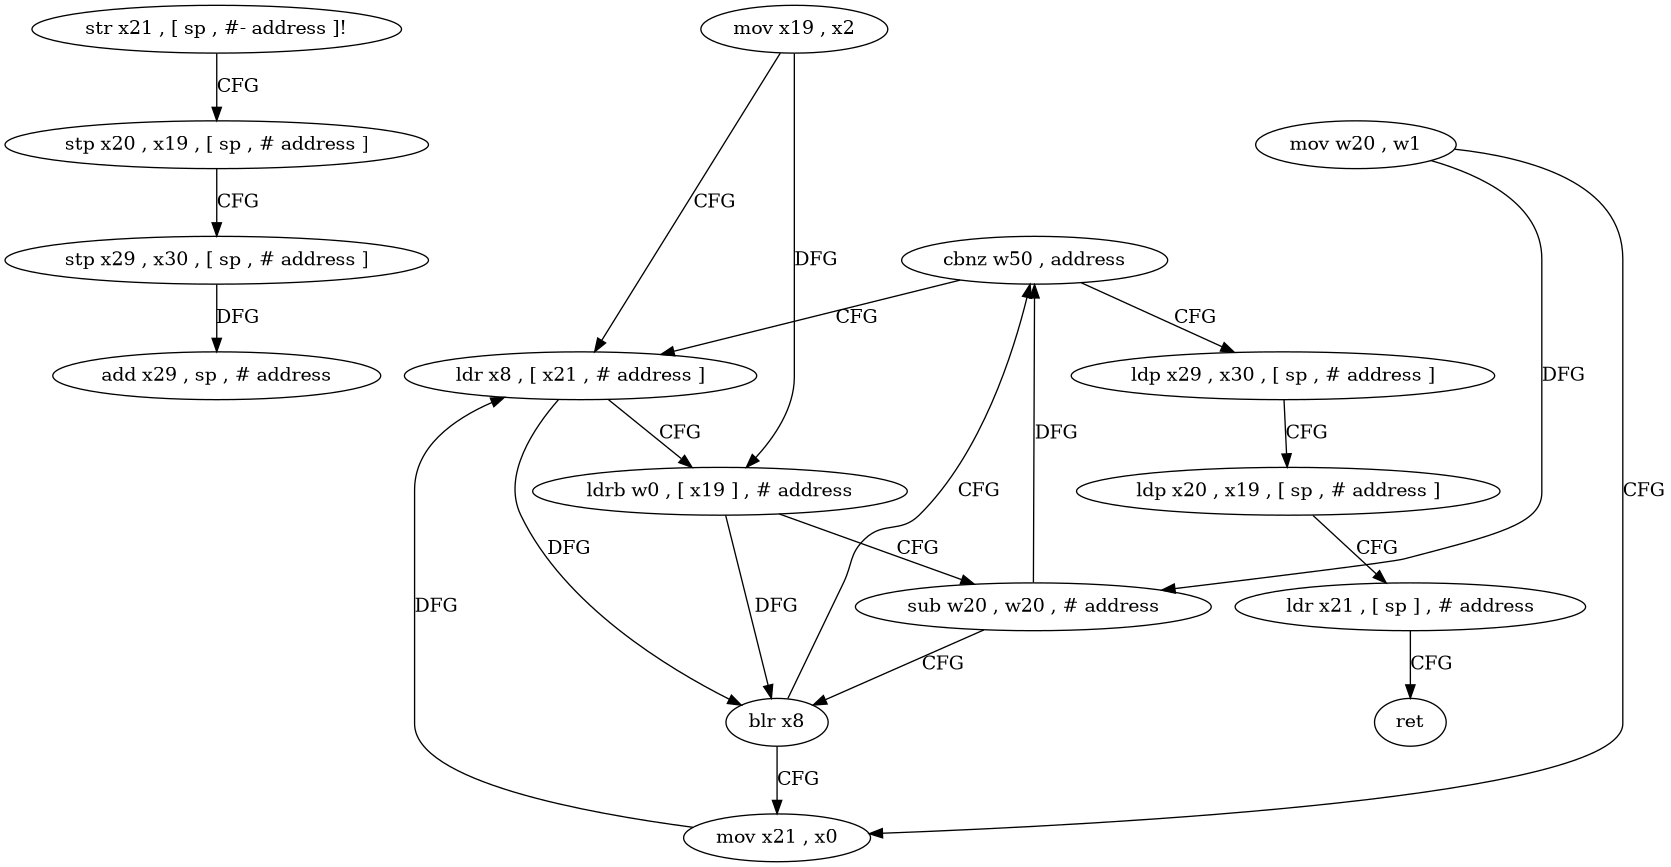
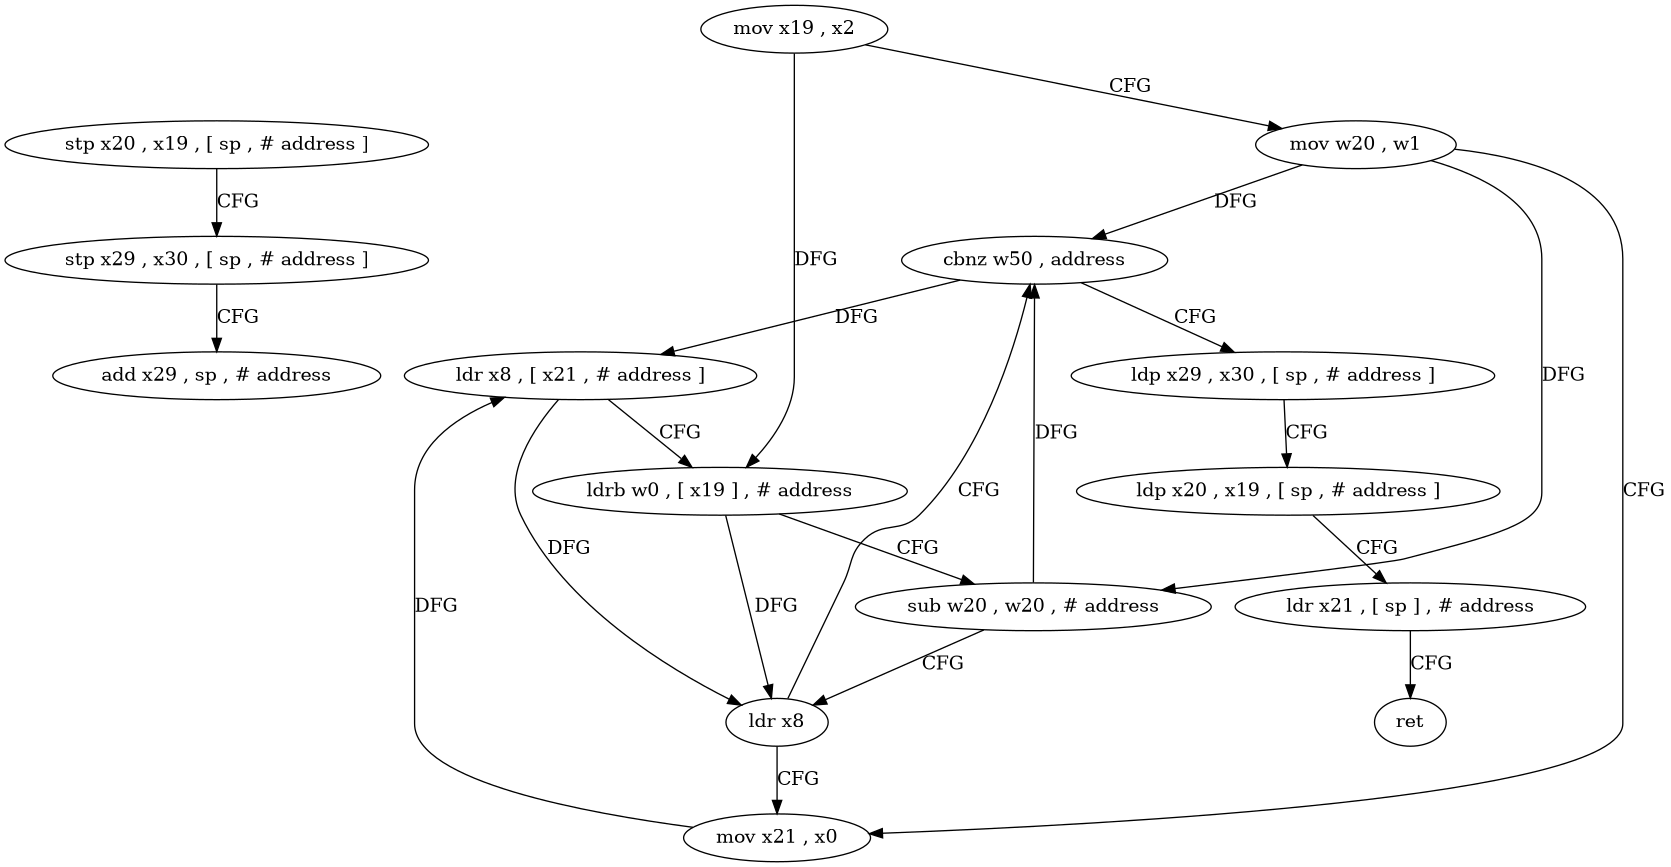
node "str x21 , [ sp , #- address ]!": removed
edge "mov x19 , x2" -> "ldr x8 , [ x21 , # address ]": now "mov x19 , x2" -> "mov w20 , w1"
edge "mov w20 , w1" -> "cbnz w50 , address": added, label "DFG"
edge "stp x29 , x30 , [ sp , # address ]" -> "add x29 , sp , # address": label "DFG" -> "CFG"
edge "cbnz w50 , address" -> "ldr x8 , [ x21 , # address ]": label "CFG" -> "DFG"
node "blr x8": label "blr x8" -> "ldr x8"
